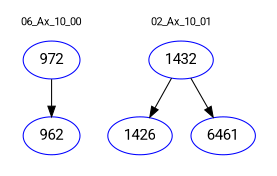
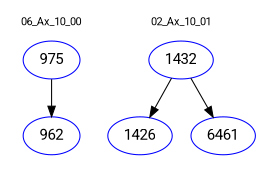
node "972": label "972" -> "975"
